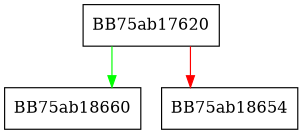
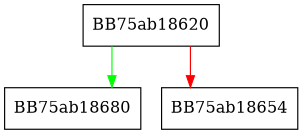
node "BB75ab17620": label "BB75ab17620" -> "BB75ab18620"
node "BB75ab18660": label "BB75ab18660" -> "BB75ab18680"
